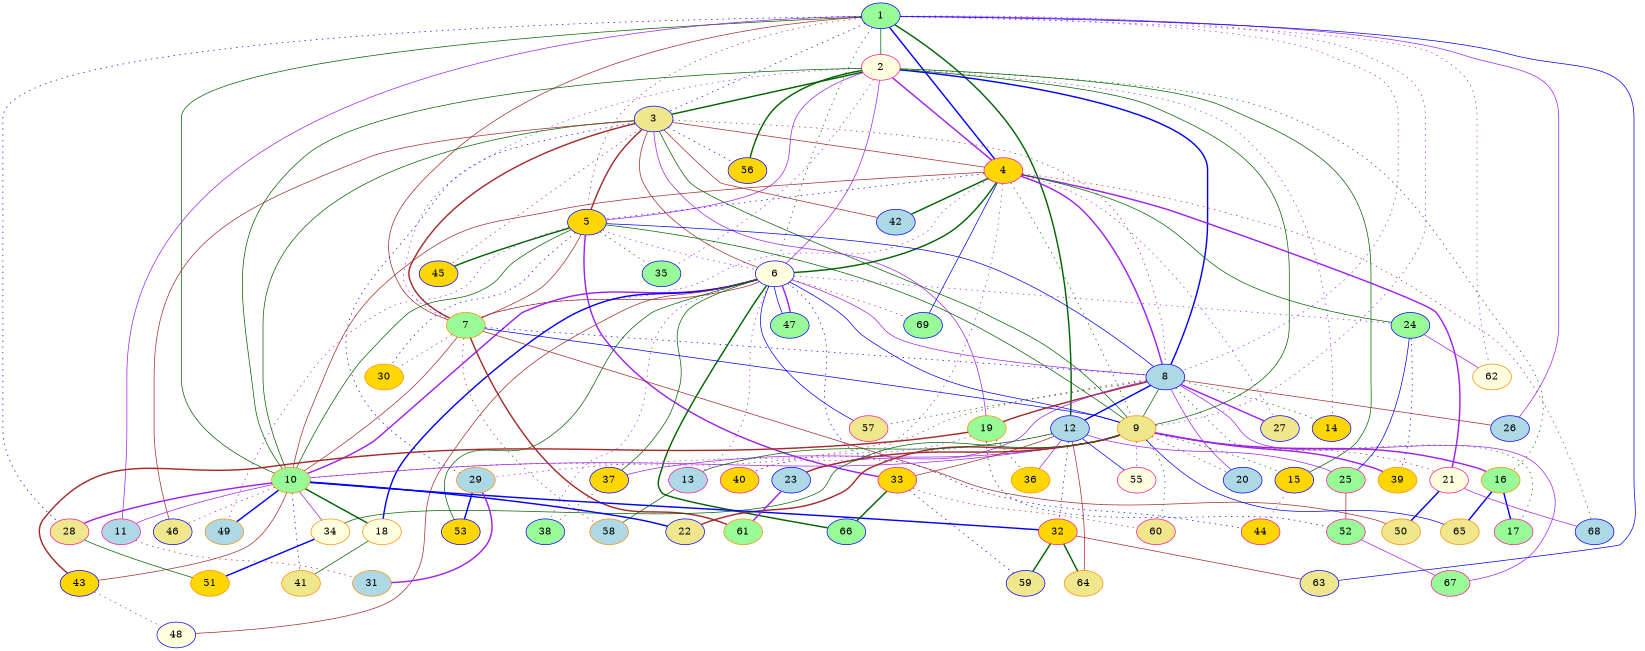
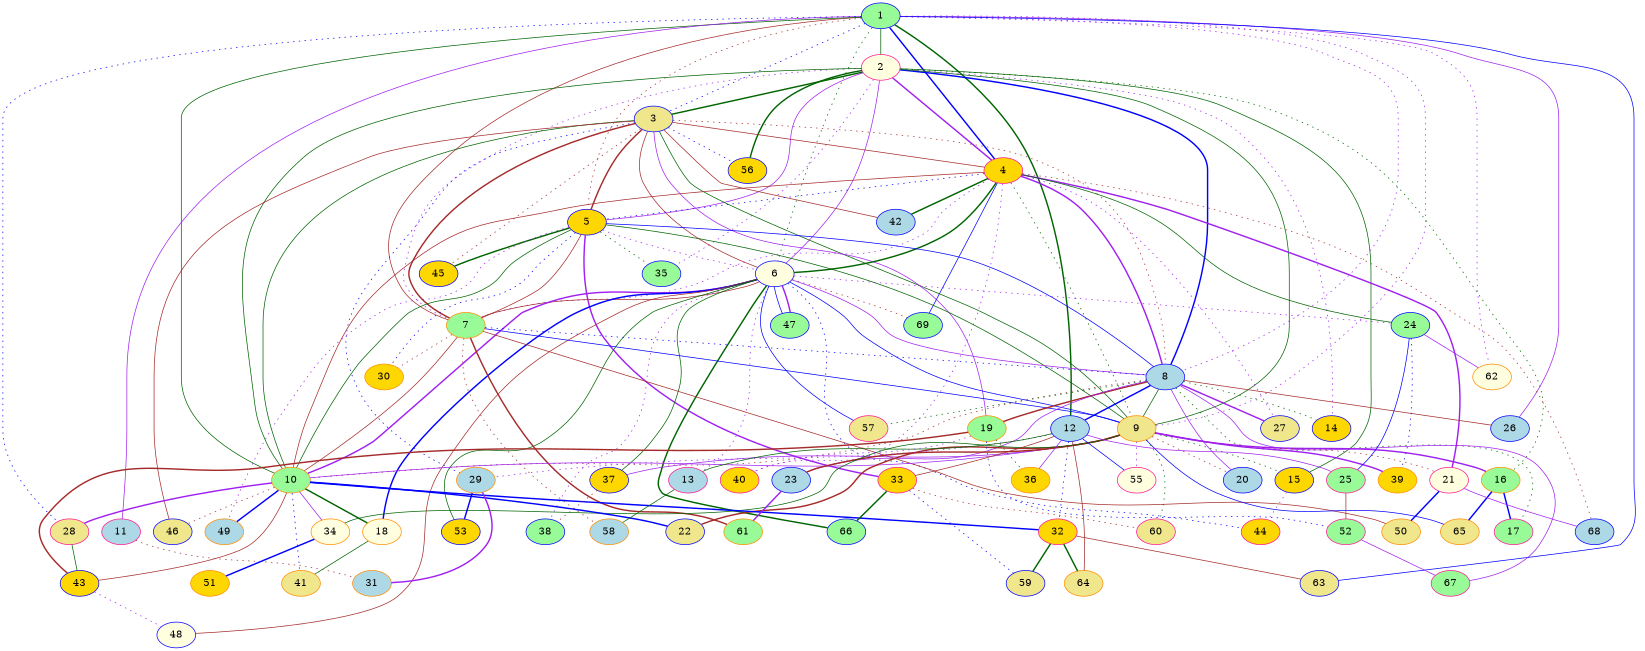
edge "10" -- "11": removed
edge "28" -- "51": now "28" -- "43"
